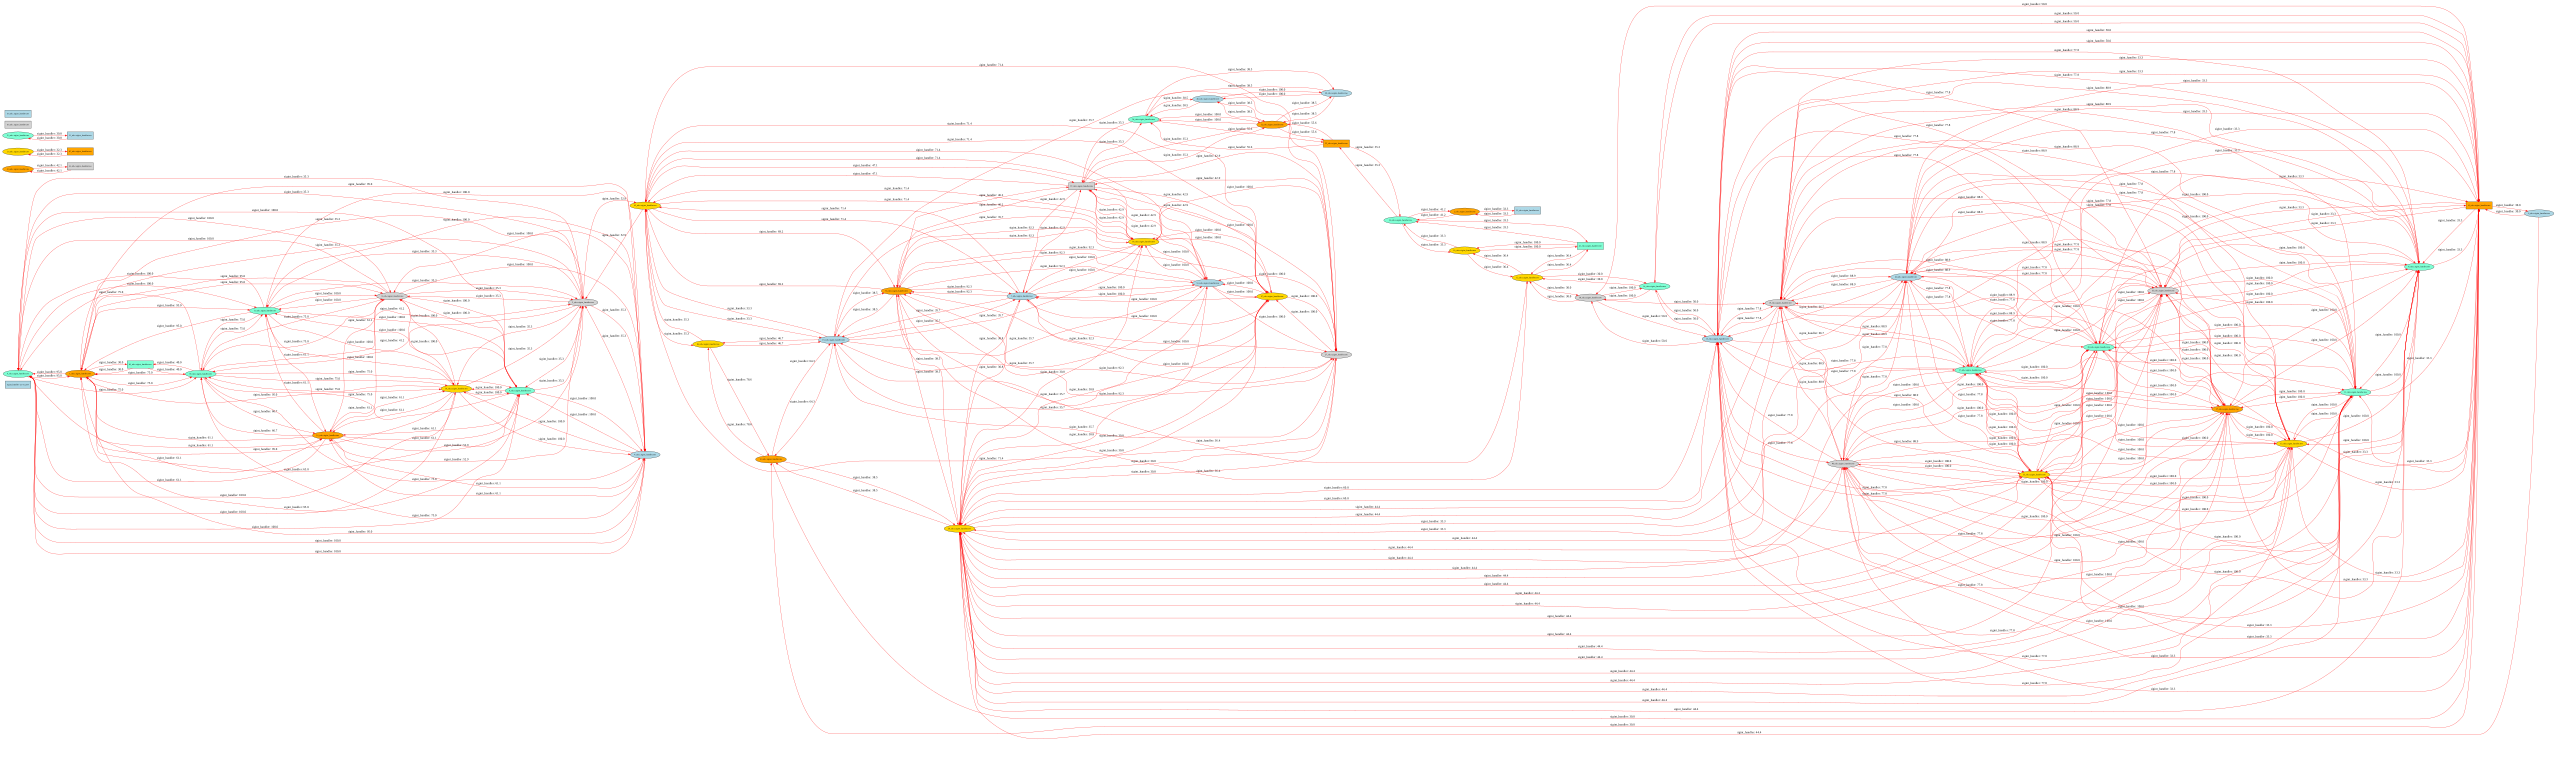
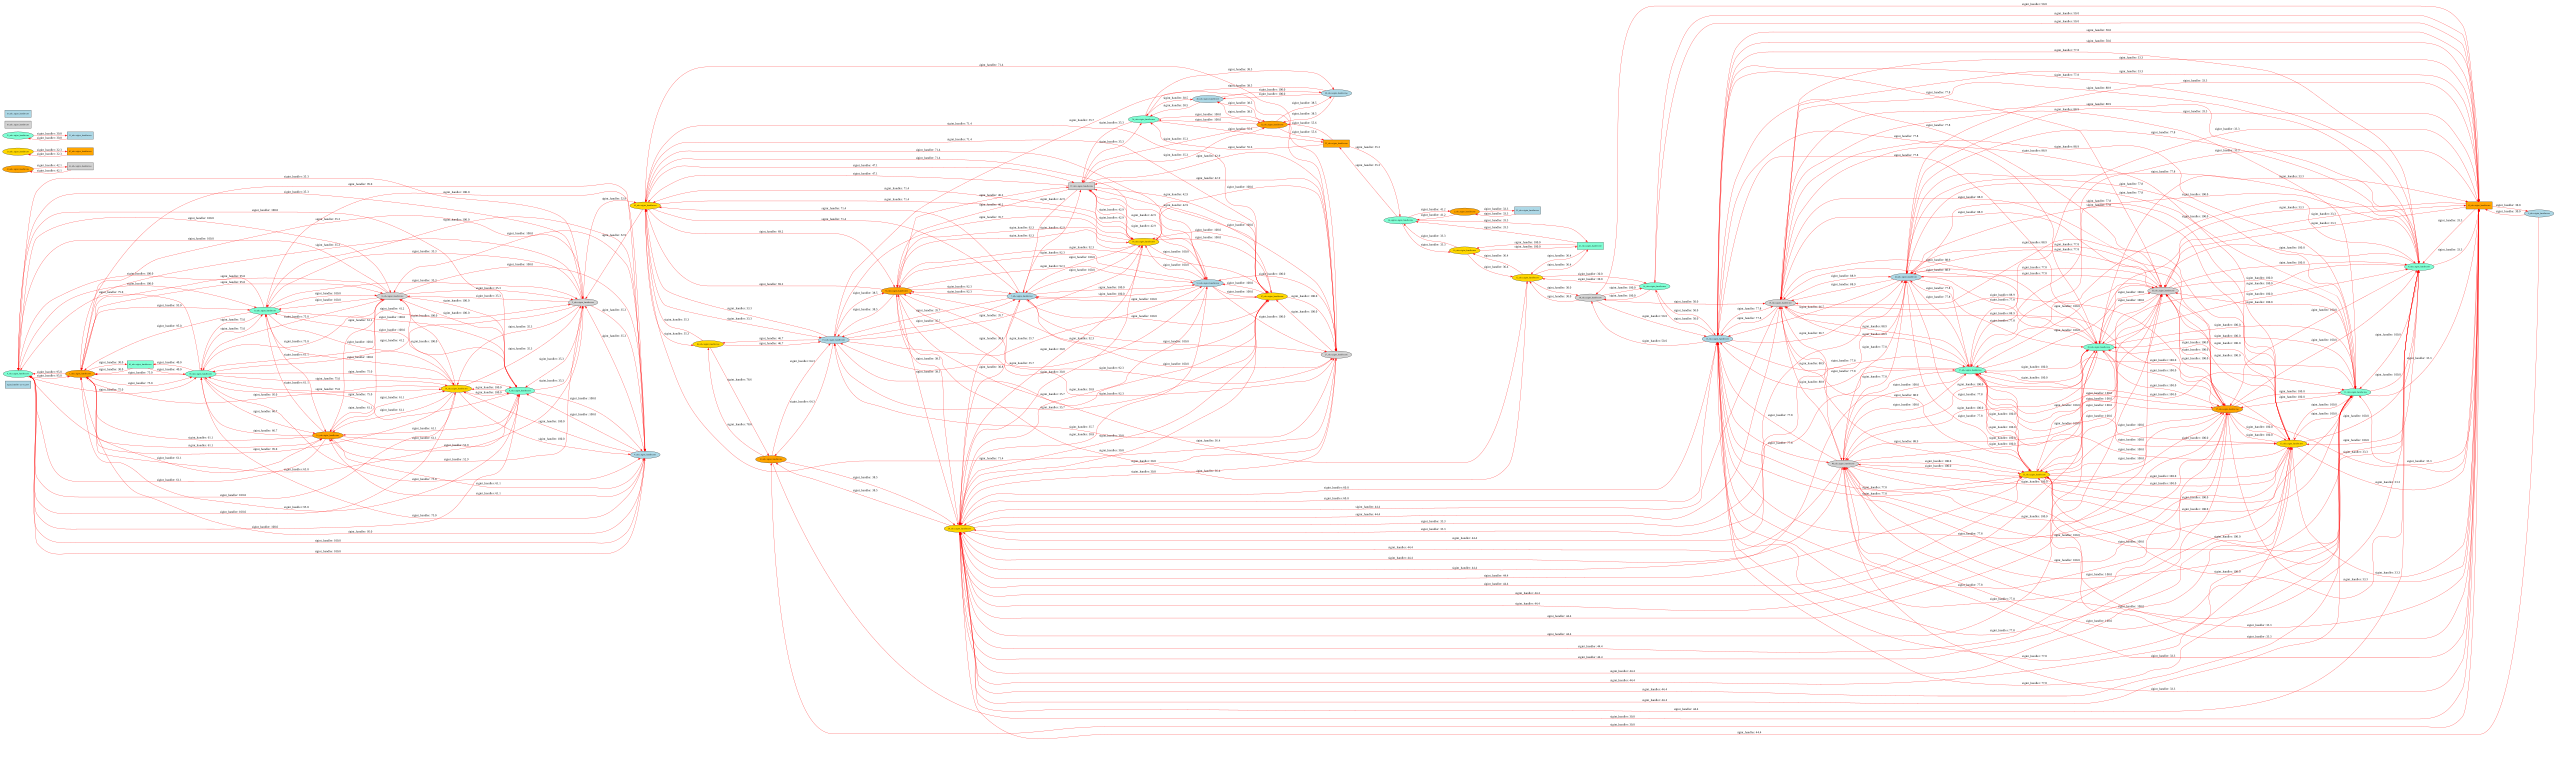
node "34_tsh.c.sigint_handler.tree": label "34_tsh.c.sigint_handler.tree" -> "34_sigint.c.sigint_handler.tree"
edge "18_tsh.c.sigint_handler.tree" -> "36_tsh.c.sigint_handler.tree": added, label "sigint_handler: 30.8"
edge "15_tsh.c.sigint_handler.tree" -> "13_tsh.c.sigint_handler.tree": added, label "sigint_handler: 77.8"
